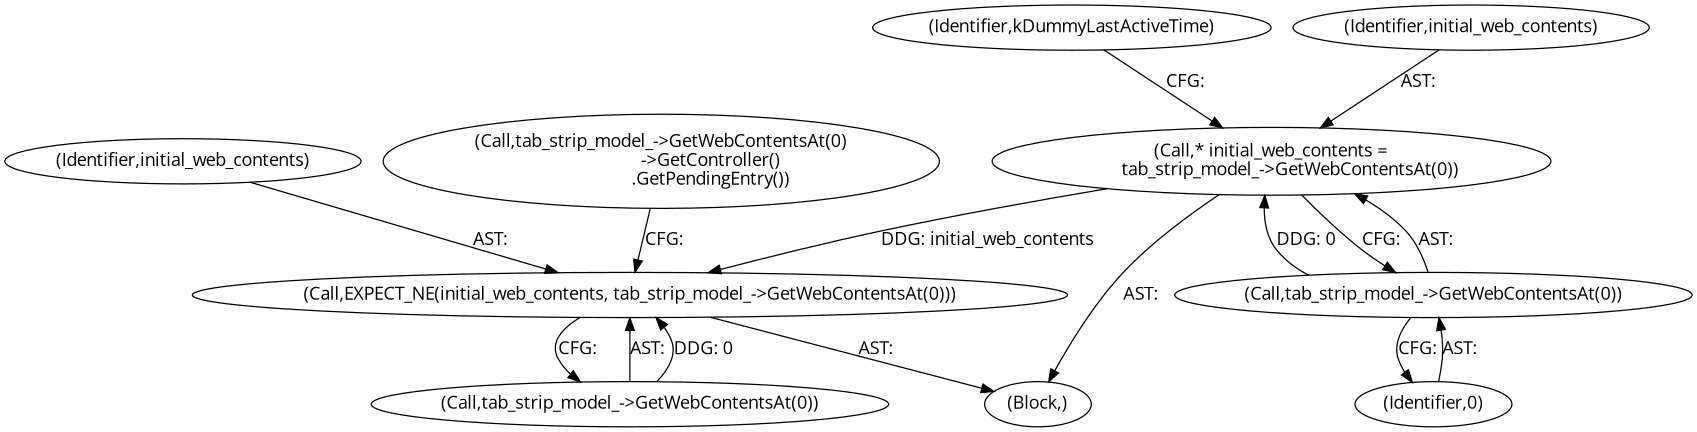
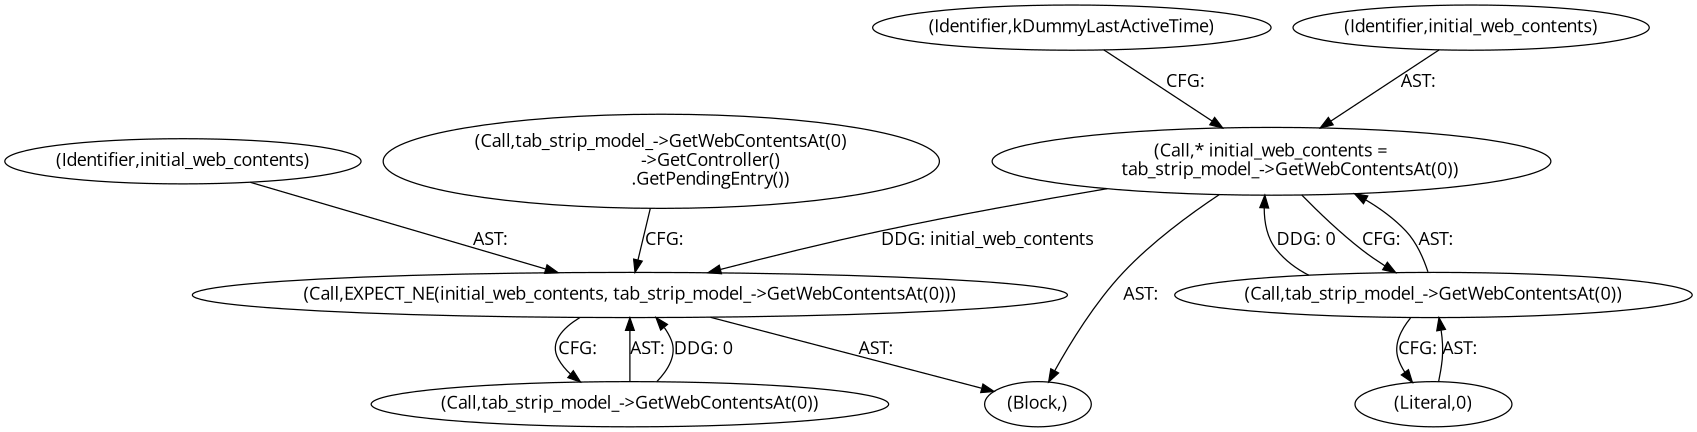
node "(Identifier,0)": label "(Identifier,0)" -> "(Literal,0)"
